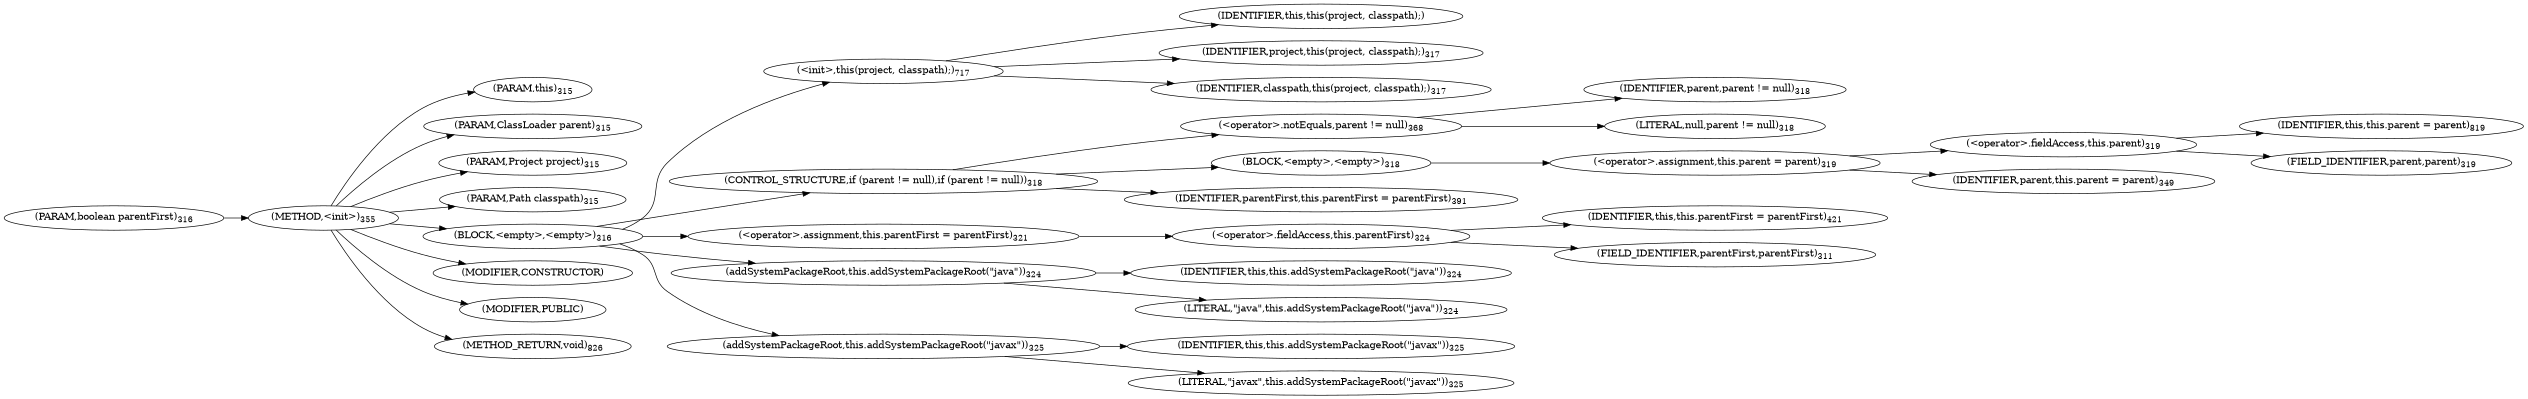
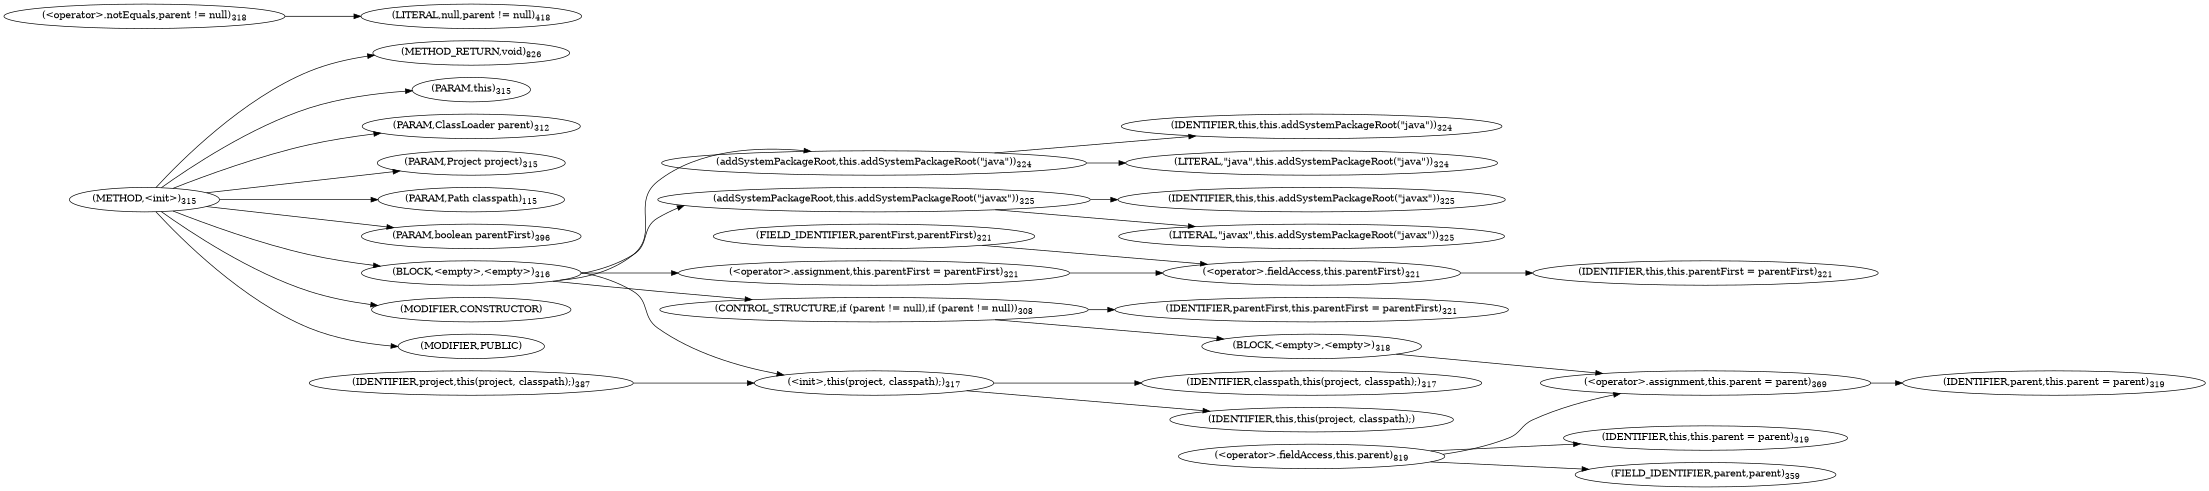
node "(IDENTIFIER,project,this(project, classpath);)": text "317" -> "387"
edge "(<init>,this(project, classpath);)" -> "(IDENTIFIER,project,this(project, classpath);)": reversed
node "(<init>,this(project, classpath);)": text "717" -> "317"
node "(IDENTIFIER,parent,parent != null)": removed
node "(PARAM,ClassLoader parent)": text "315" -> "312"
node "(<operator>.notEquals,parent != null)": text "368" -> "318"
node "(LITERAL,null,parent != null)": text "318" -> "418"
node "(IDENTIFIER,this,this.parent = parent)": text "819" -> "319"
node "(<operator>.fieldAccess,this.parent)": text "319" -> "819"
edge "(CONTROL_STRUCTURE,if (parent != null),if (parent != null))" -> "(<operator>.notEquals,parent != null)": removed
edge "(<operator>.assignment,this.parent = parent)" -> "(<operator>.fieldAccess,this.parent)": reversed
node "(<operator>.assignment,this.parent = parent)": text "319" -> "369"
node "(FIELD_IDENTIFIER,parent,parent)": text "319" -> "359"
node "(CONTROL_STRUCTURE,if (parent != null),if (parent != null))": text "318" -> "308"
node "(IDENTIFIER,parent,this.parent = parent)": text "349" -> "319"
node "(PARAM,Path classpath)": text "315" -> "115"
node "(IDENTIFIER,parentFirst,this.parentFirst = parentFirst)": text "391" -> "321"
node "(PARAM,boolean parentFirst)": text "316" -> "396"
node "(METHOD,<init>)": text "355" -> "315"
node "(IDENTIFIER,this,this.parentFirst = parentFirst)": text "421" -> "321"
edge "(PARAM,boolean parentFirst)" -> "(METHOD,<init>)": reversed
node "(<operator>.fieldAccess,this.parentFirst)": text "324" -> "321"
edge "(<operator>.fieldAccess,this.parentFirst)" -> "(FIELD_IDENTIFIER,parentFirst,parentFirst)": reversed
node "(FIELD_IDENTIFIER,parentFirst,parentFirst)": text "311" -> "321"
